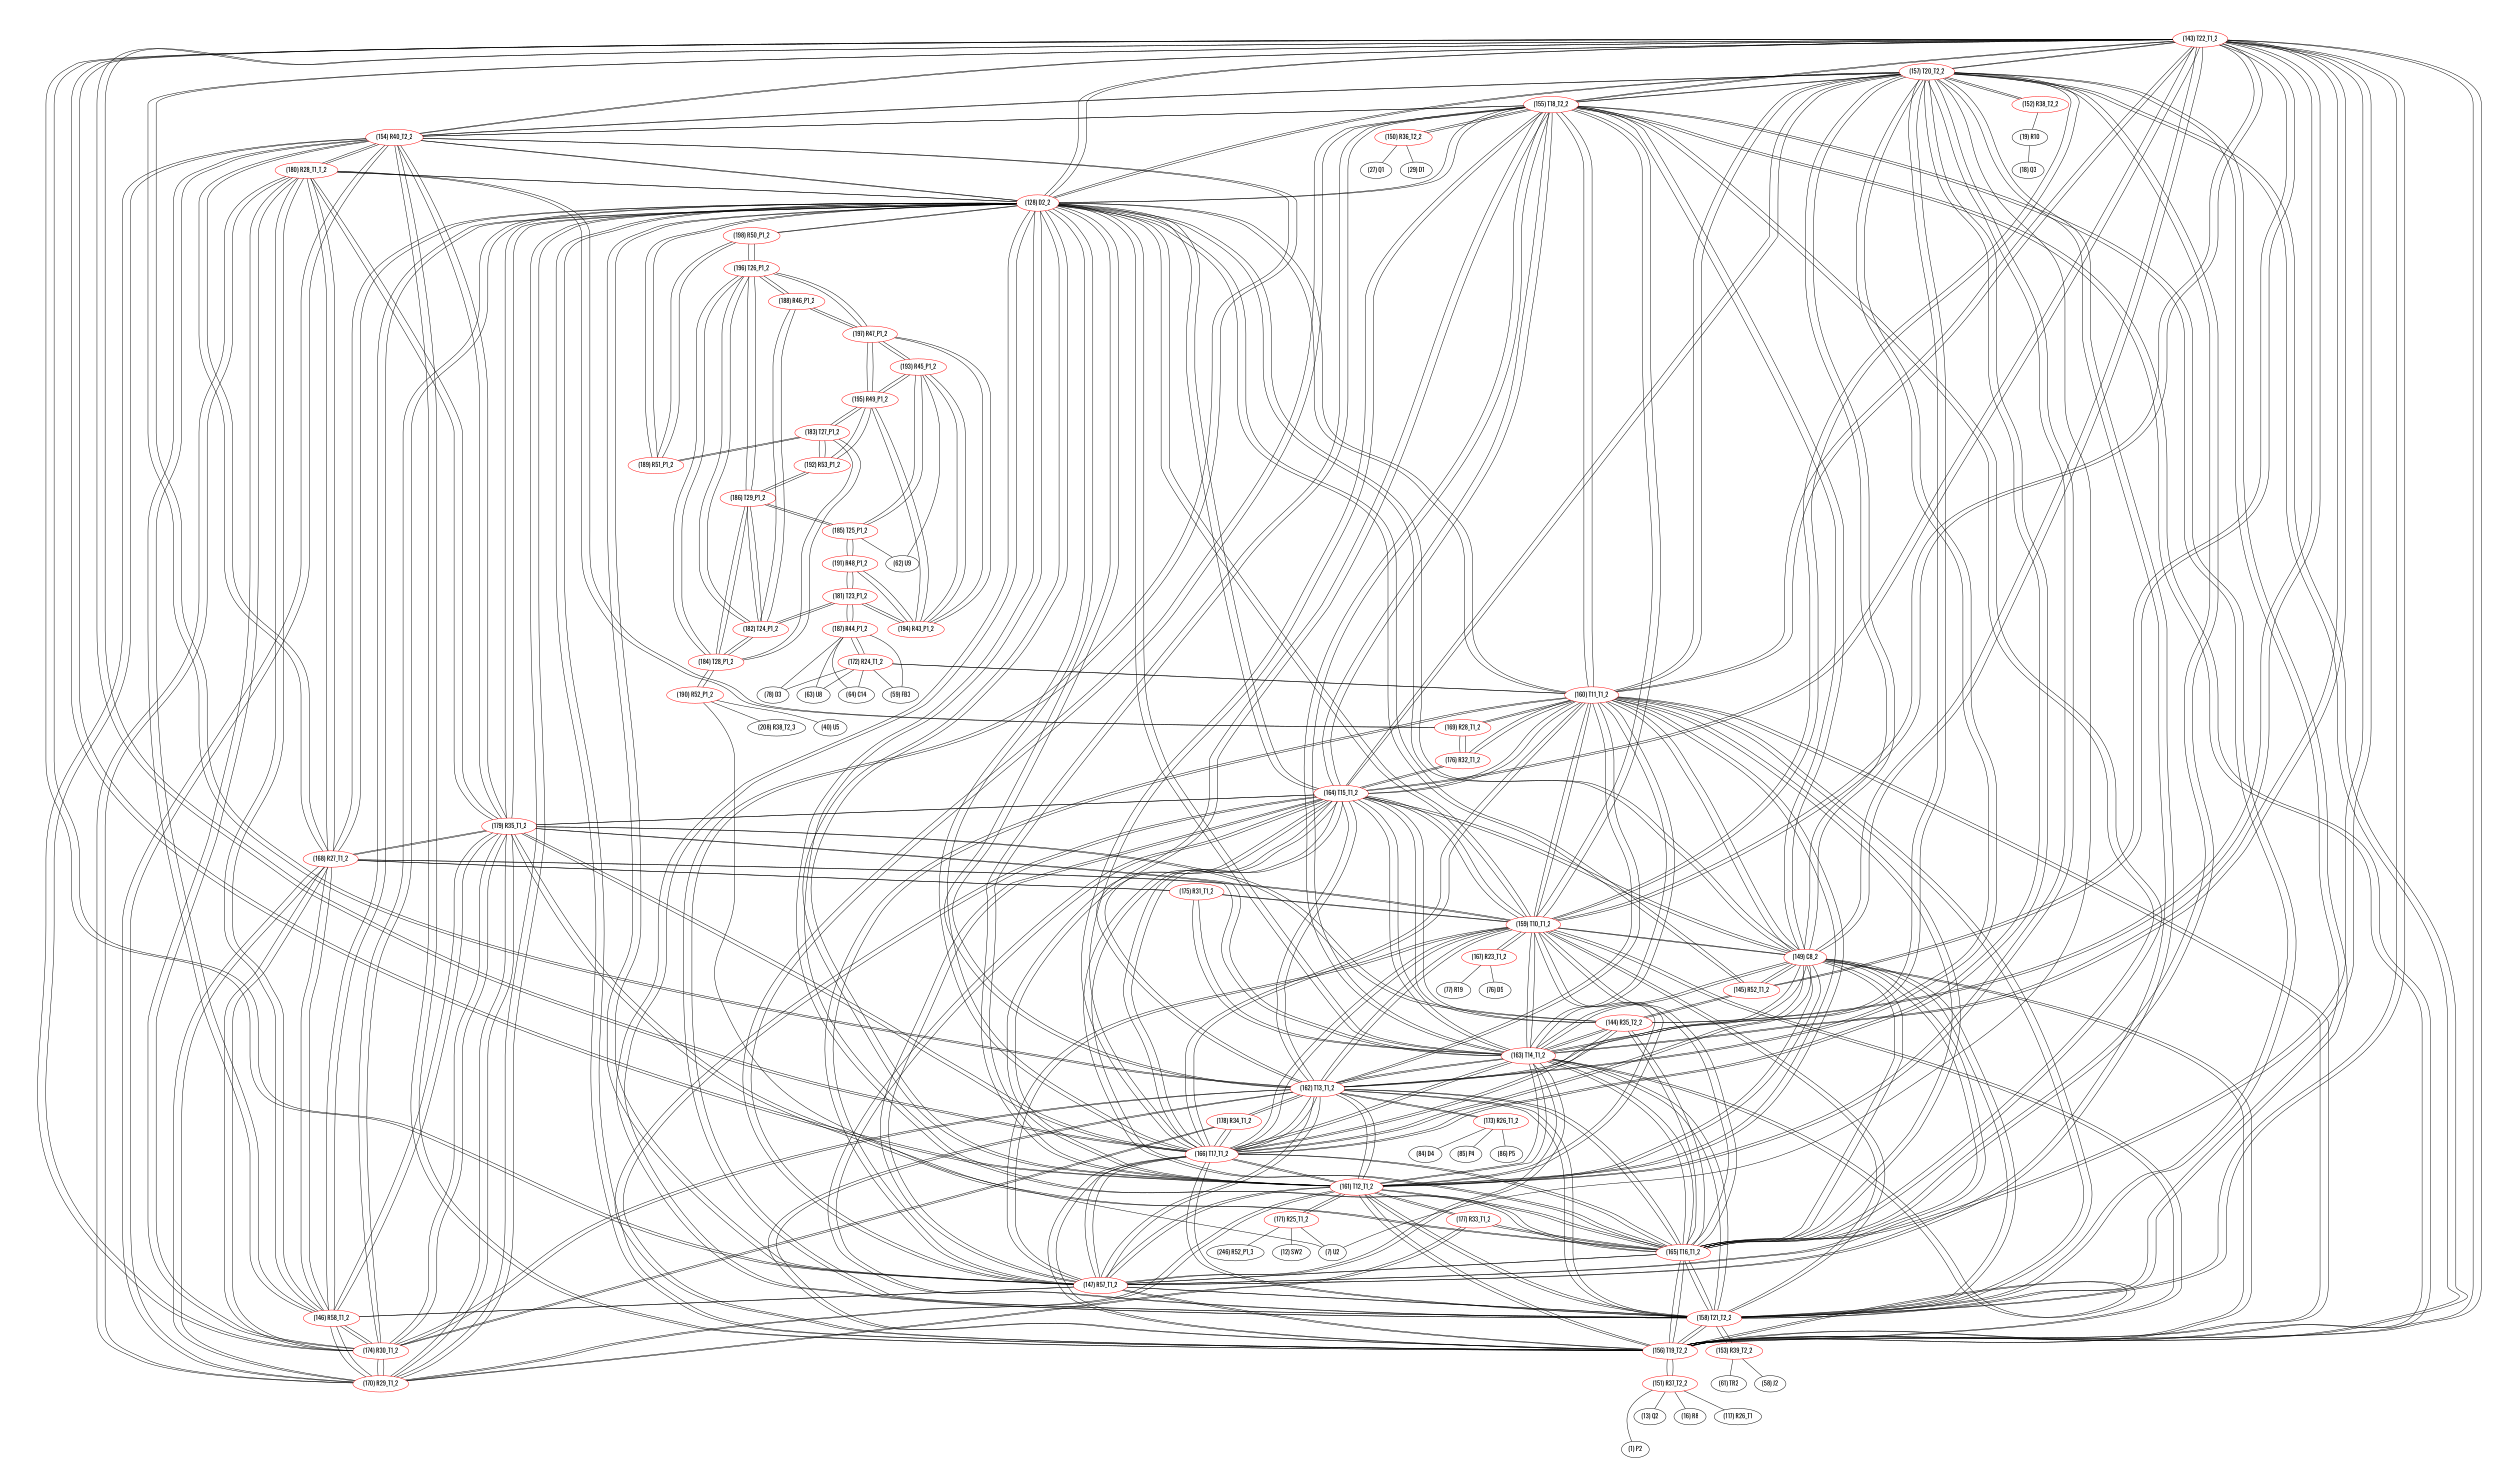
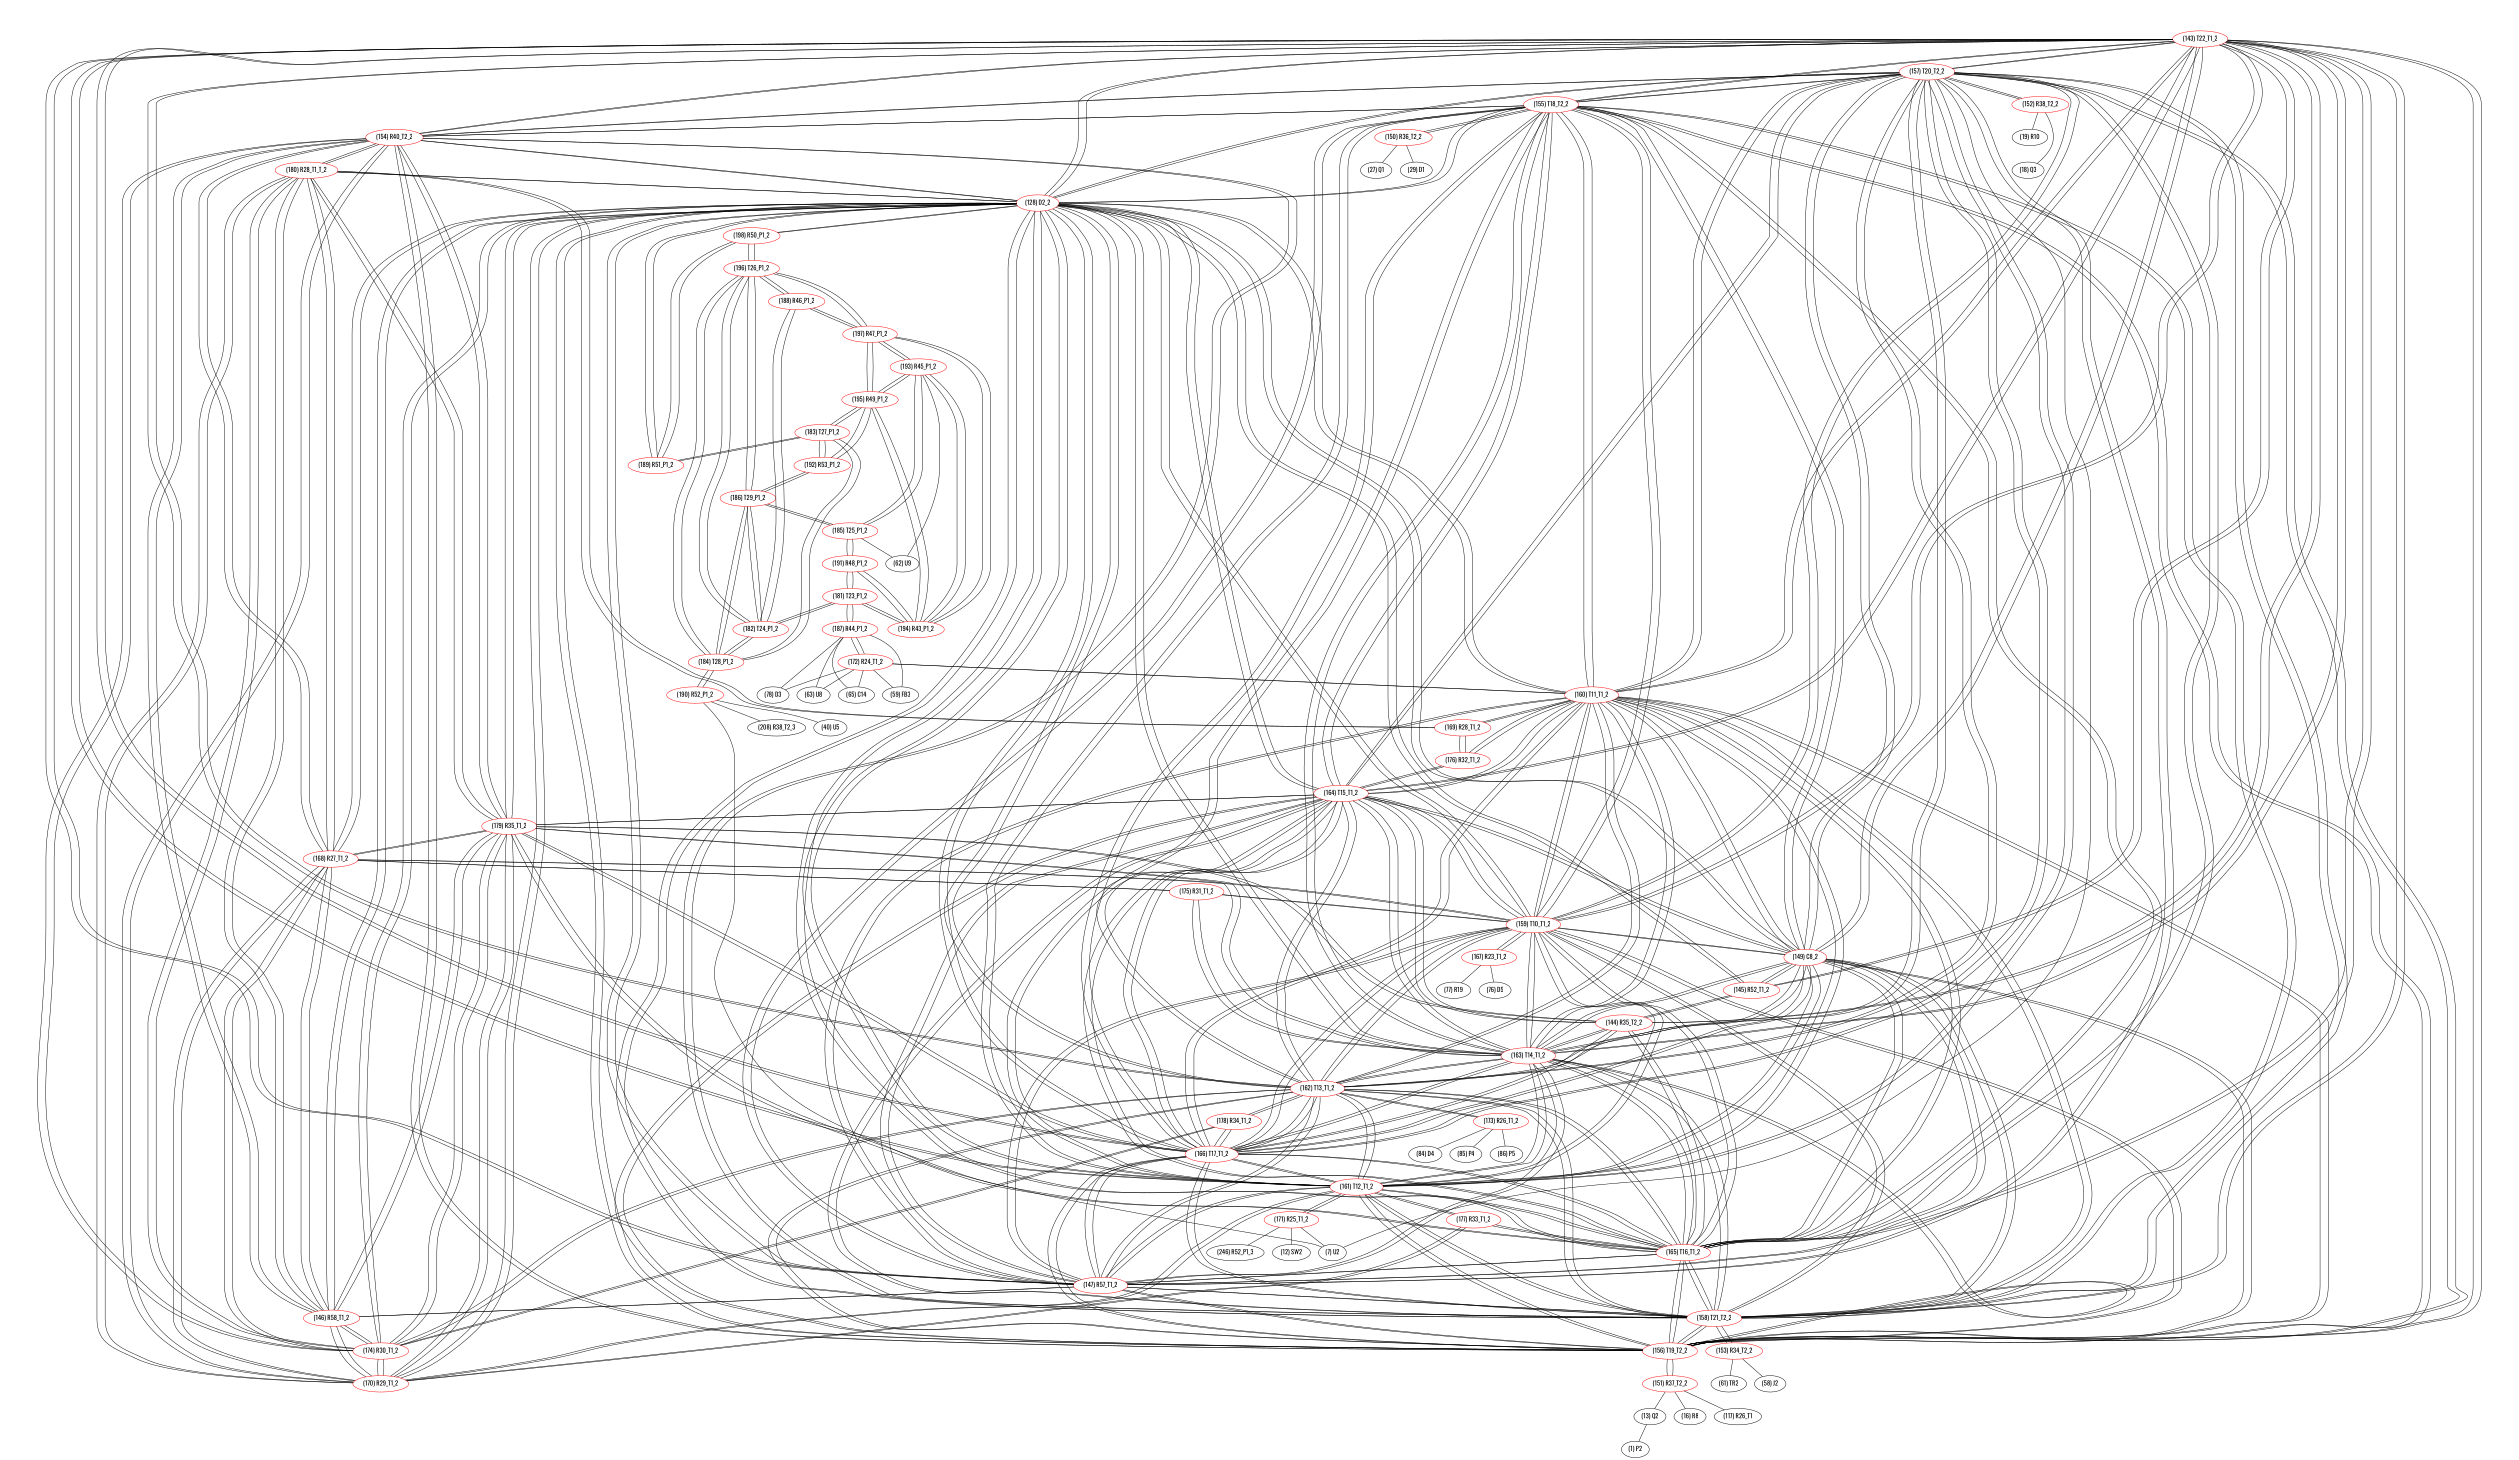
edge "(19) R10" -- "(18) Q3": now "(152) R38_T2_2" -- "(18) Q3"
node "(64) C14": label "(64) C14" -> "(65) C14"
node "(153) R39_T2_2": label "(153) R39_T2_2" -> "(153) R34_T2_2"
edge "(151) R37_T2_2" -- "(1) P2": now "(13) Q2" -- "(1) P2"
